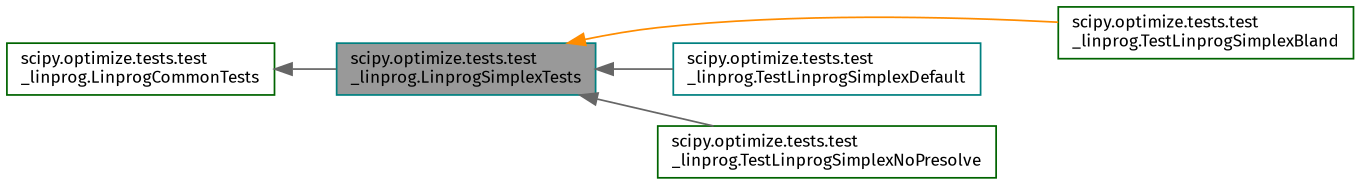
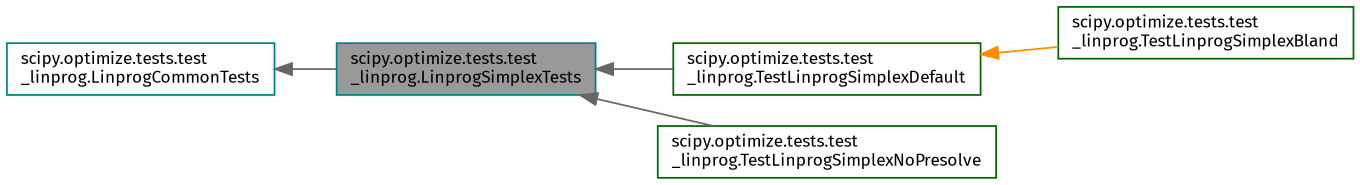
edge "scipy.optimize.tests.test _linprog.TestLinprogSimplexBland" -> "scipy.optimize.tests.test _linprog.LinprogSimplexTests": now "scipy.optimize.tests.test _linprog.TestLinprogSimplexBland" -> "scipy.optimize.tests.test _linprog.TestLinprogSimplexDefault"
node "scipy.optimize.tests.test _linprog.LinprogCommonTests": color darkgreen -> teal
node "scipy.optimize.tests.test _linprog.TestLinprogSimplexDefault": color teal -> darkgreen
